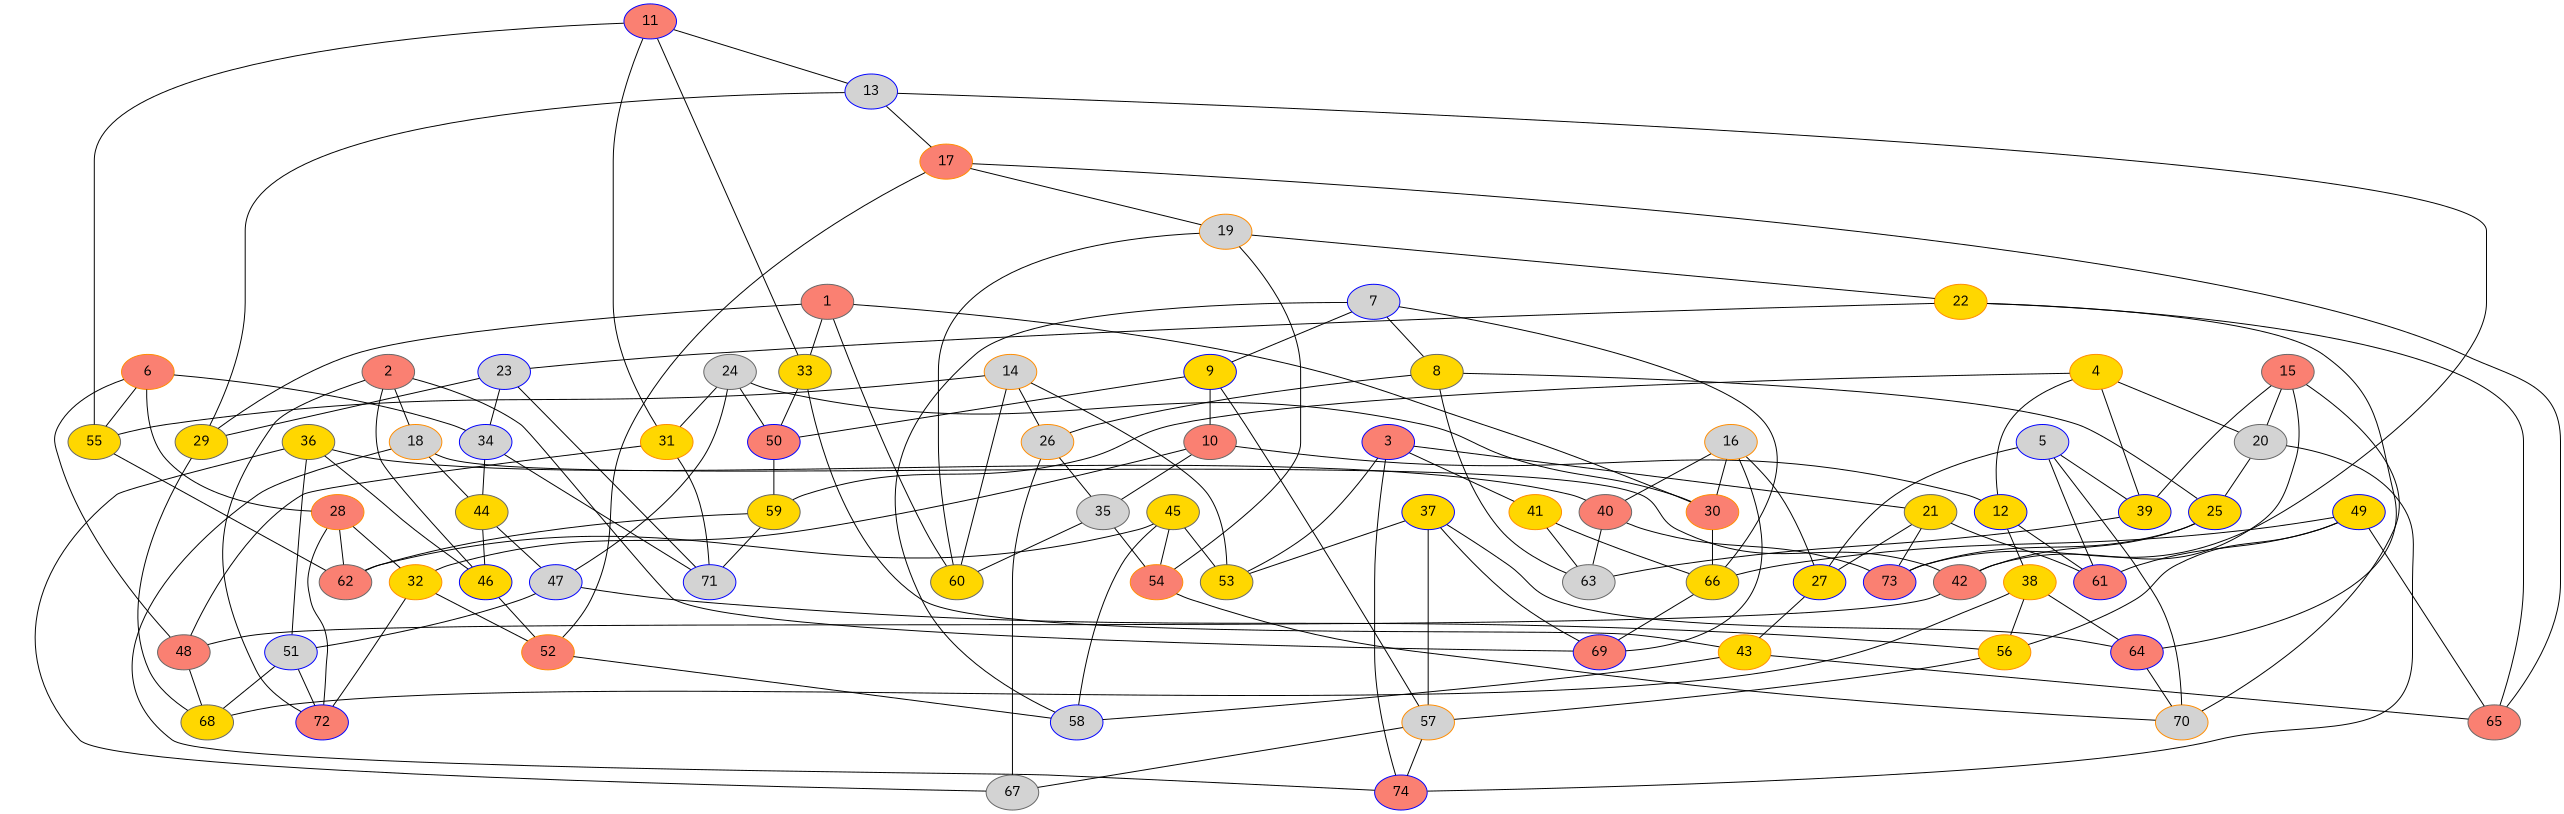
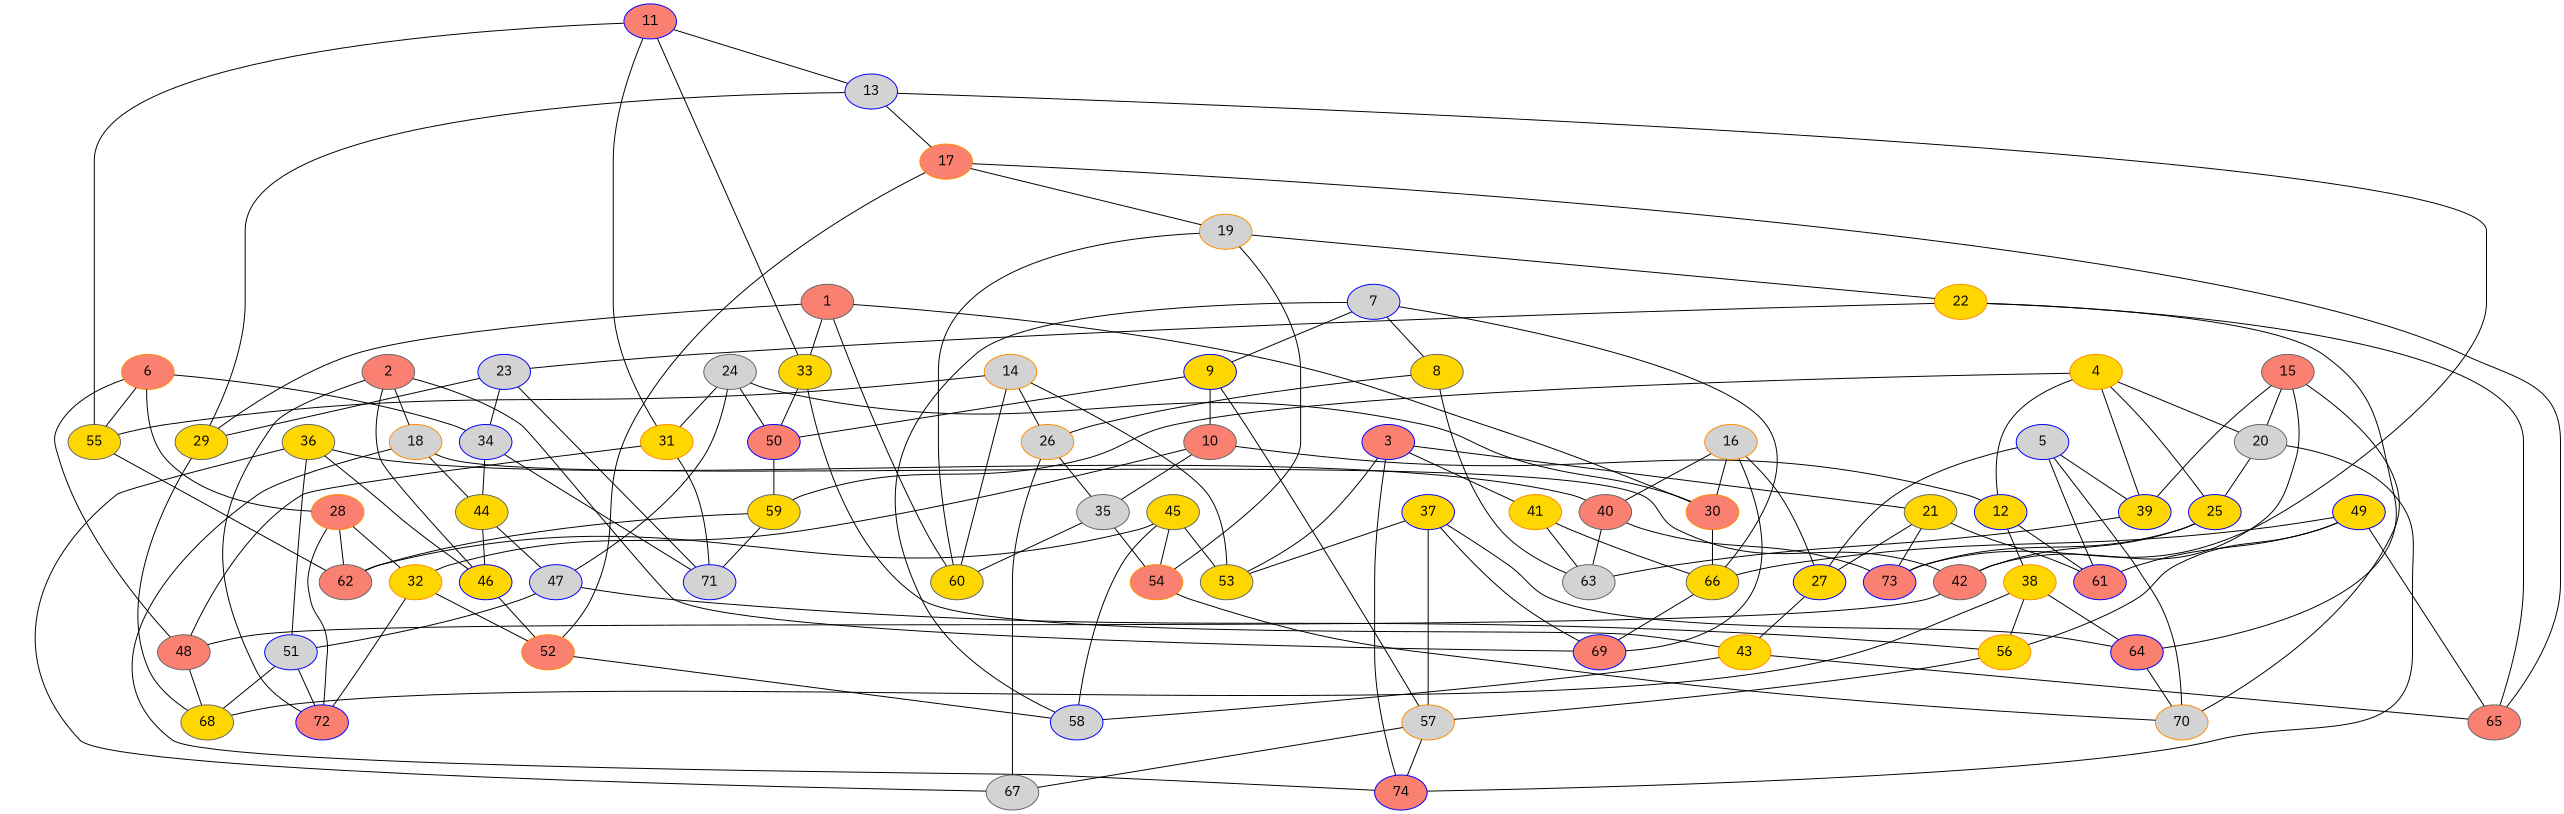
edge "8" -- "25": now "4" -- "25"
